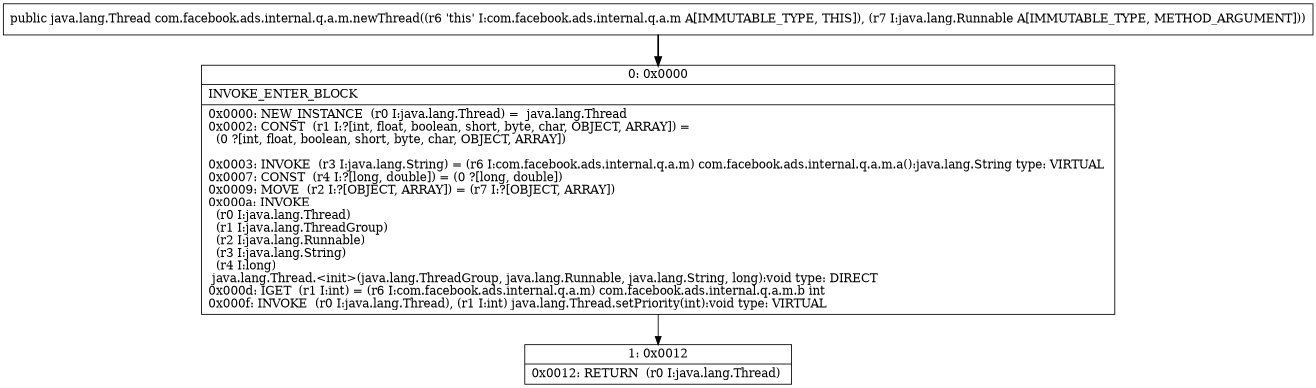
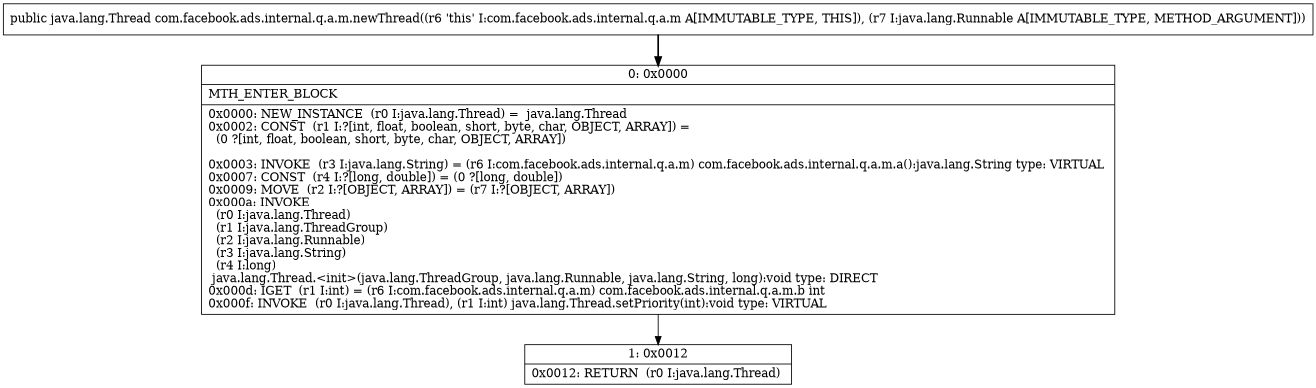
node "0: 0x0000": text "INVOKE_ENTER_BLOCK" -> "MTH_ENTER_BLOCK"
